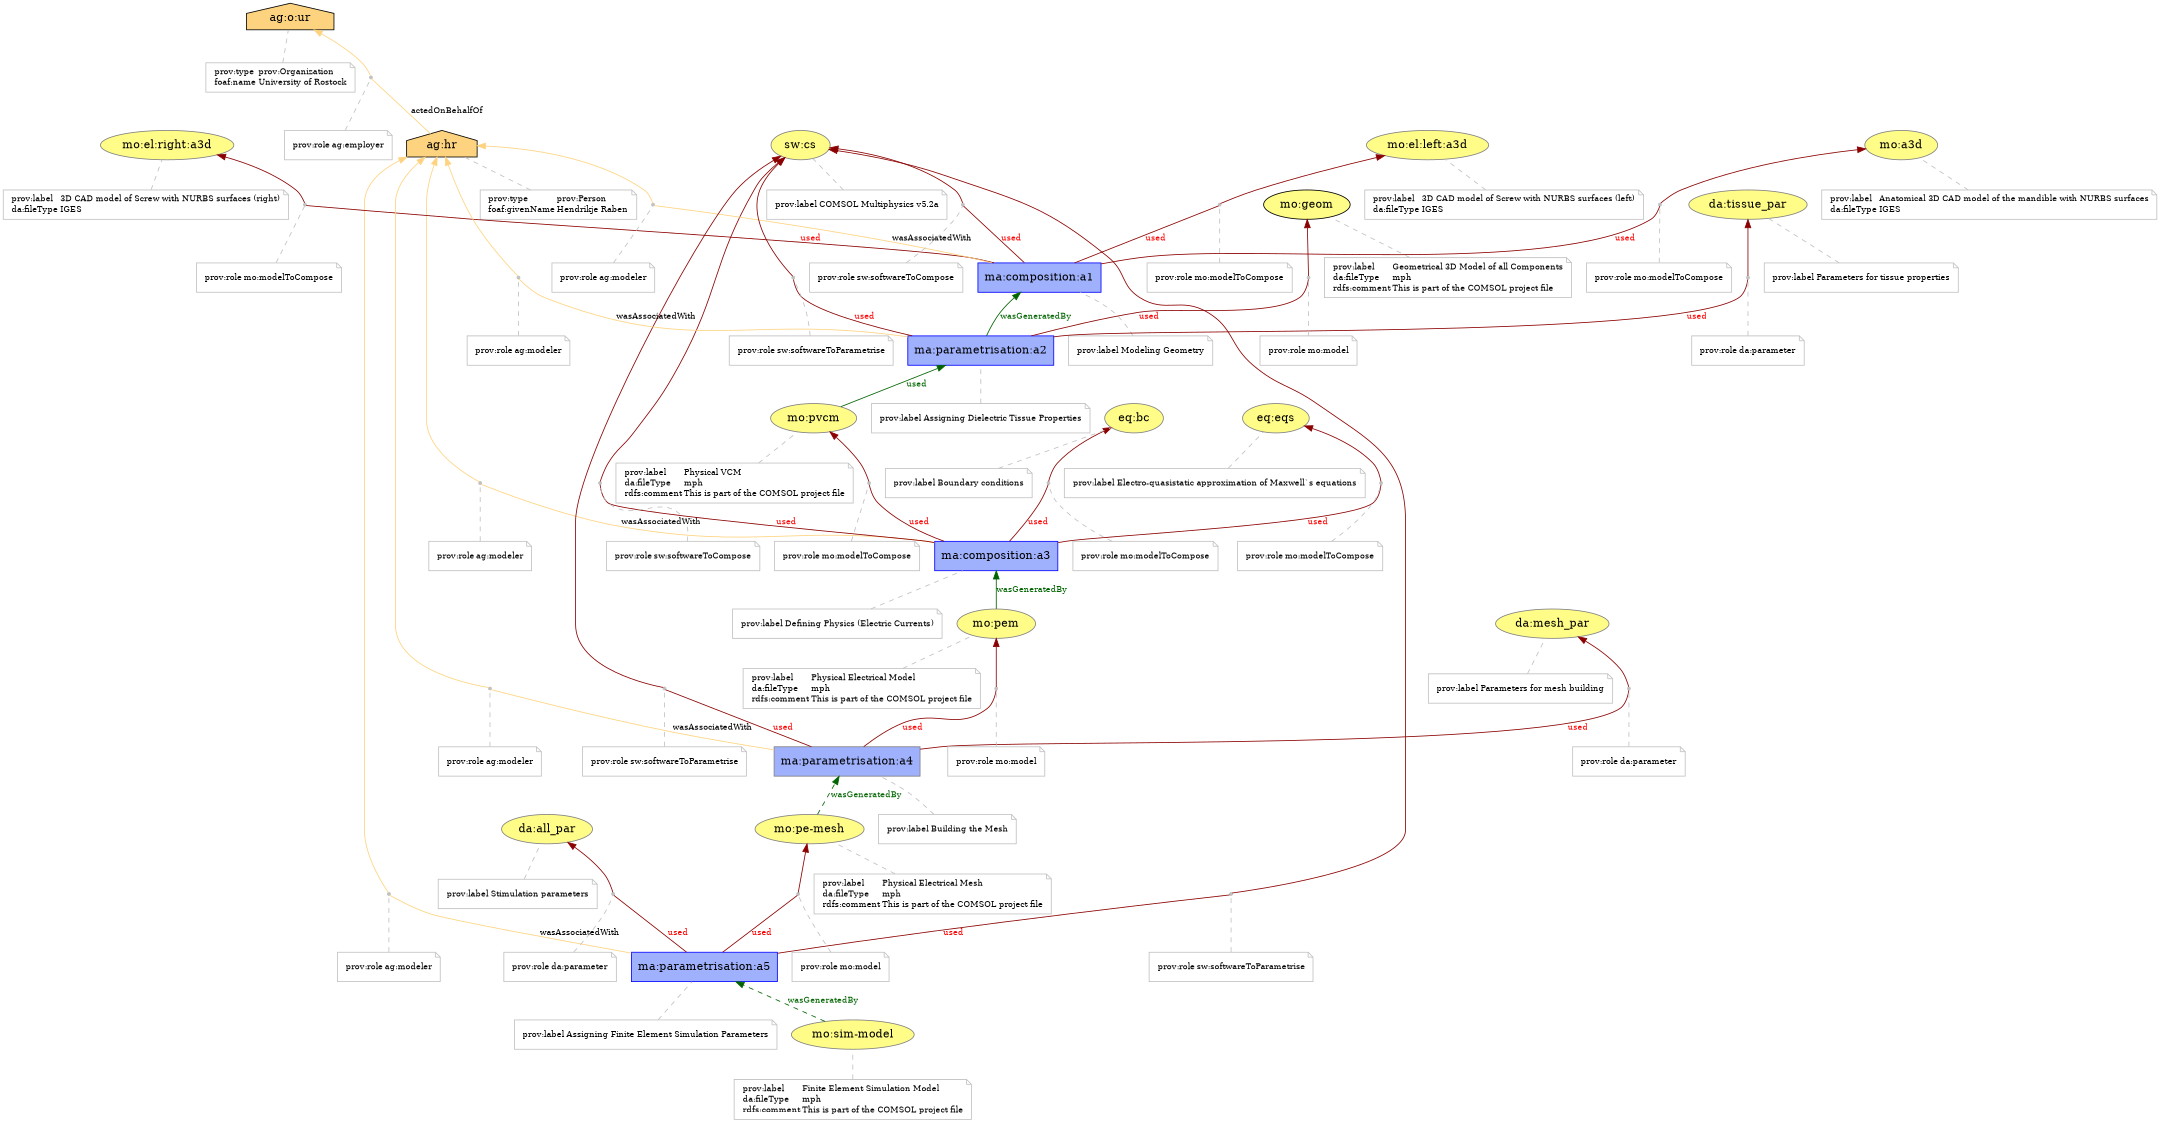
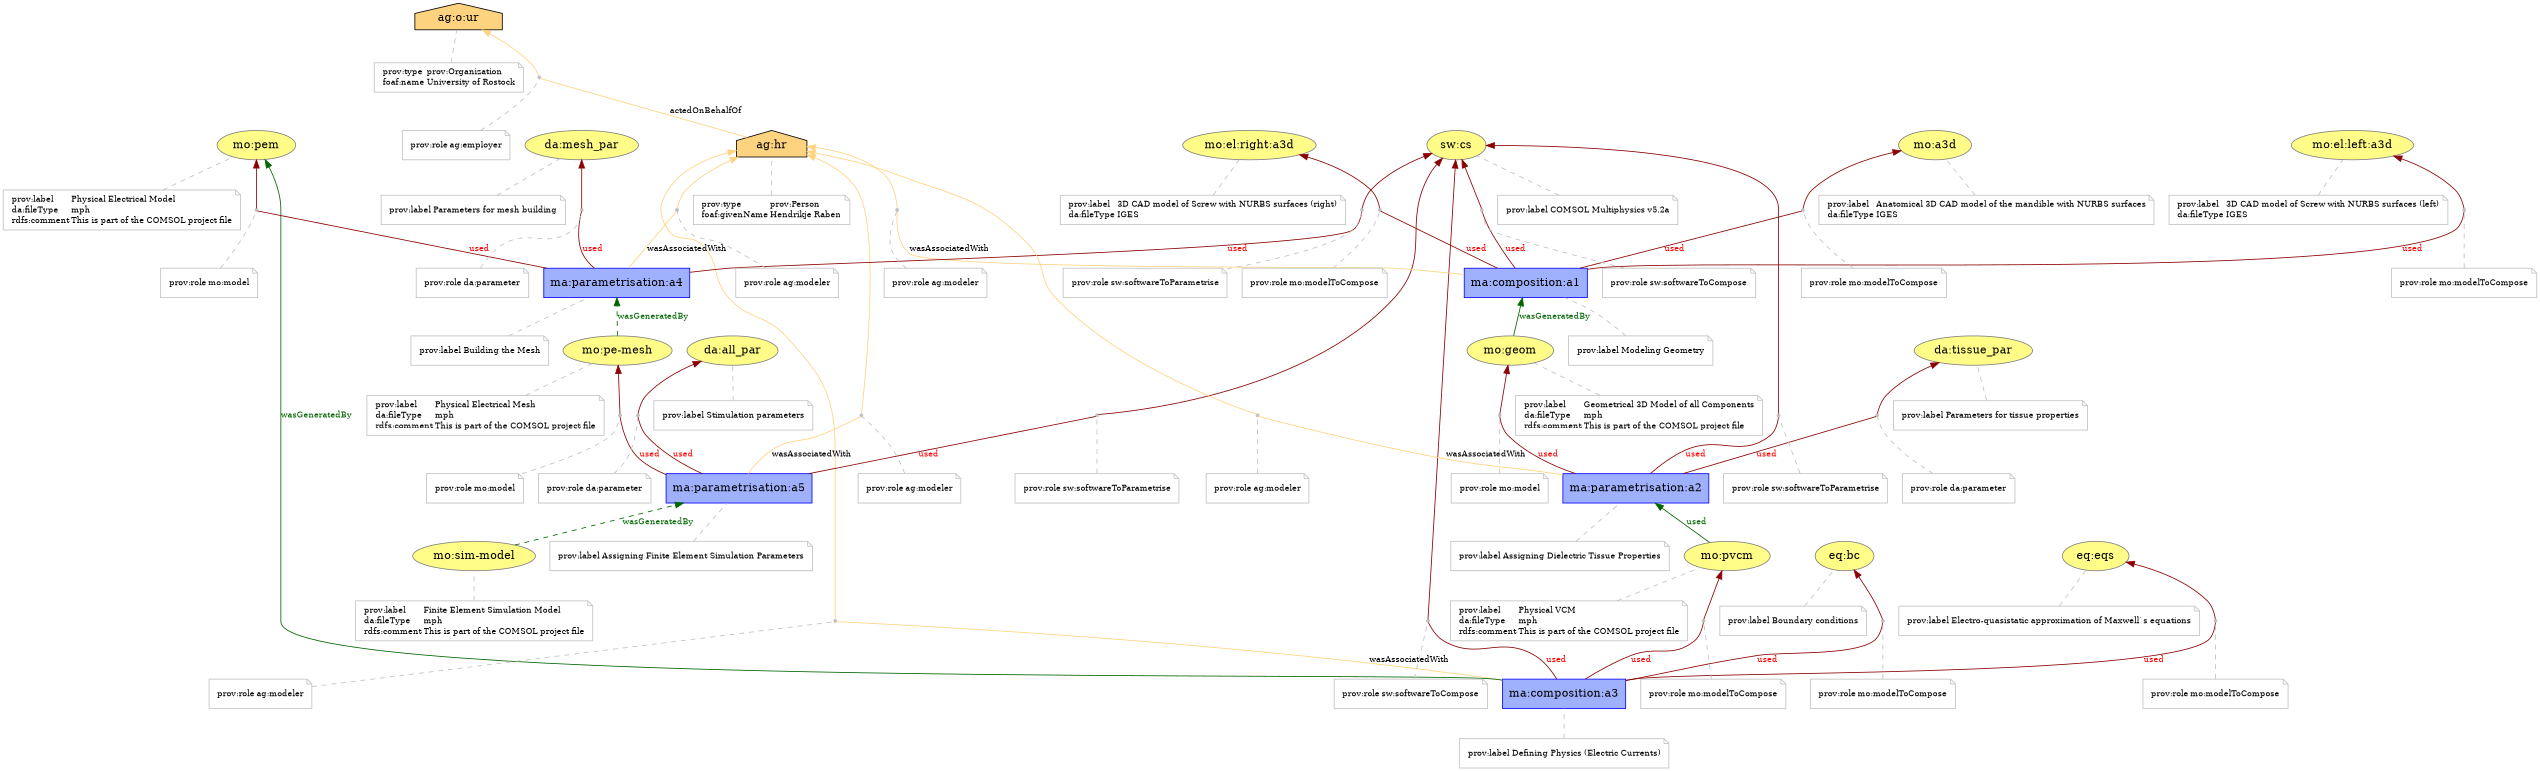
node "mo:geom": color black -> #808080
edge "ma:parametrisation:a2" -> "ma:composition:a1": now "mo:geom" -> "ma:composition:a1"
edge "mo:pem" -> "ma:composition:a3": reversed
node "ma:parametrisation:a4": color #808080 -> #0000ff
